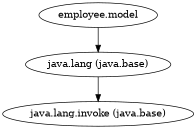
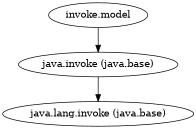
node "employee.model": label "employee.model" -> "invoke.model"
node "java.lang (java.base)": label "java.lang (java.base)" -> "java.invoke (java.base)"
